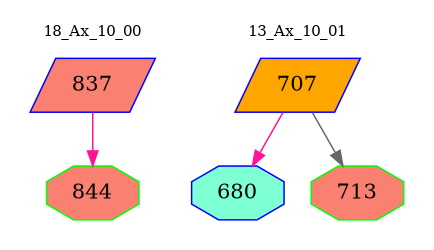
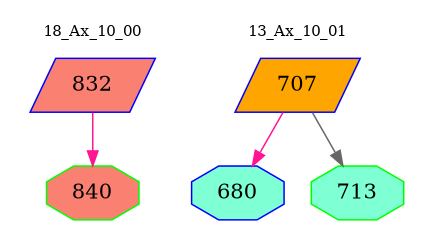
node "837": label "837" -> "832"
node "844": label "844" -> "840"
node "713": fillcolor salmon -> aquamarine
